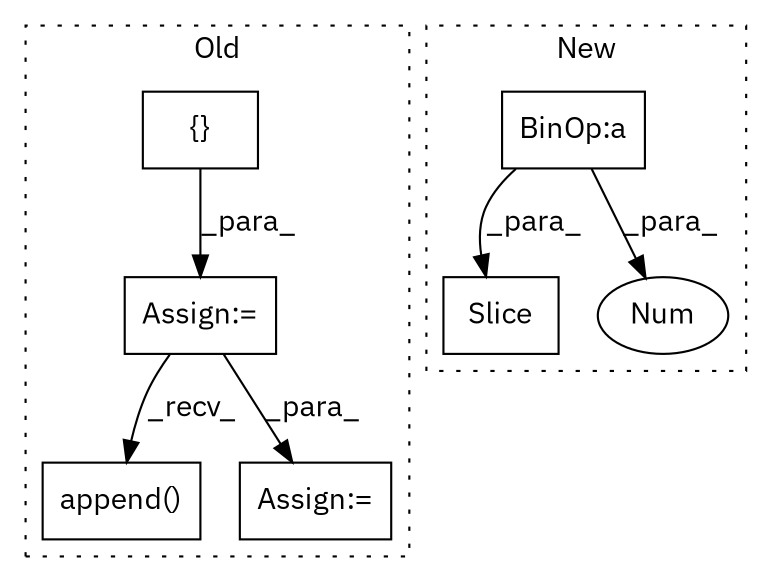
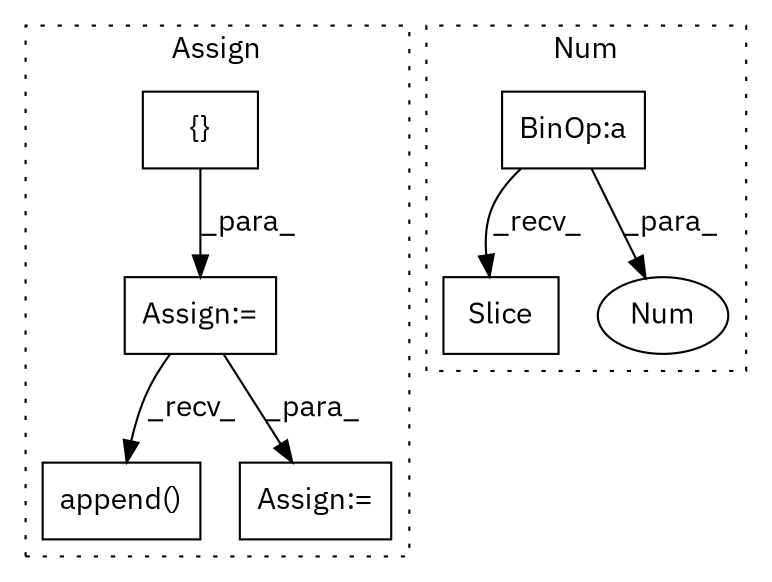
cluster "Old": label "Old" -> "Assign"
cluster "New": label "New" -> "Num"
edge "BinOp:a" -> "Slice": label "_para_" -> "_recv_"
